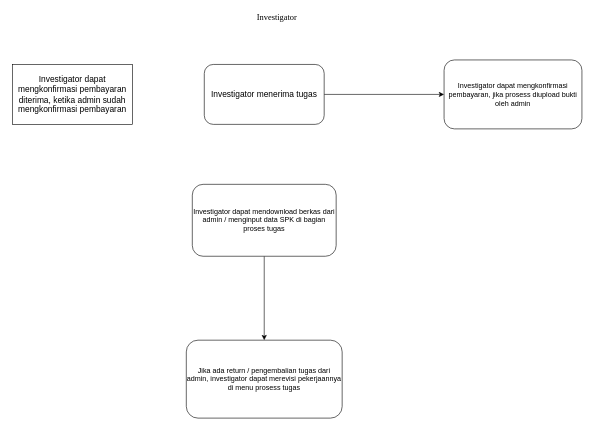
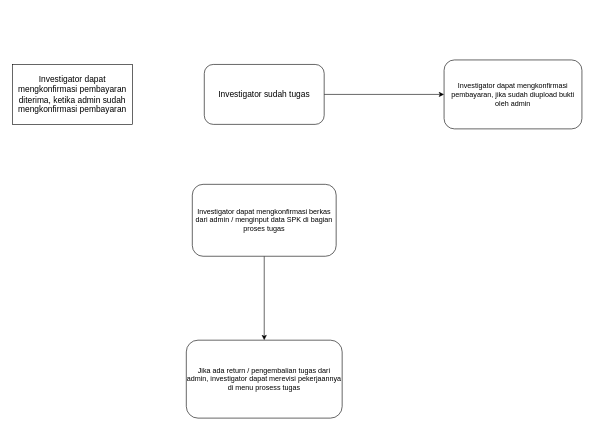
node "Investigator": removed
node "Investigator menerima tugas": label "Investigator menerima tugas" -> "Investigator sudah tugas"
node "Investigator dapat mengkonfirmasi pembayaran, jika prosess diupload bukti oleh admin": label "Investigator dapat mengkonfirmasi pembayaran, jika prosess diupload bukti oleh admin" -> "Investigator dapat mengkonfirmasi pembayaran, jika sudah diupload bukti oleh admin"
node "Investigator dapat mendownload berkas dari admin / menginput data SPK di bagian proses tugas": label "Investigator dapat mendownload berkas dari admin / menginput data SPK di bagian proses tugas" -> "Investigator dapat mengkonfirmasi berkas dari admin / menginput data SPK di bagian proses tugas"
